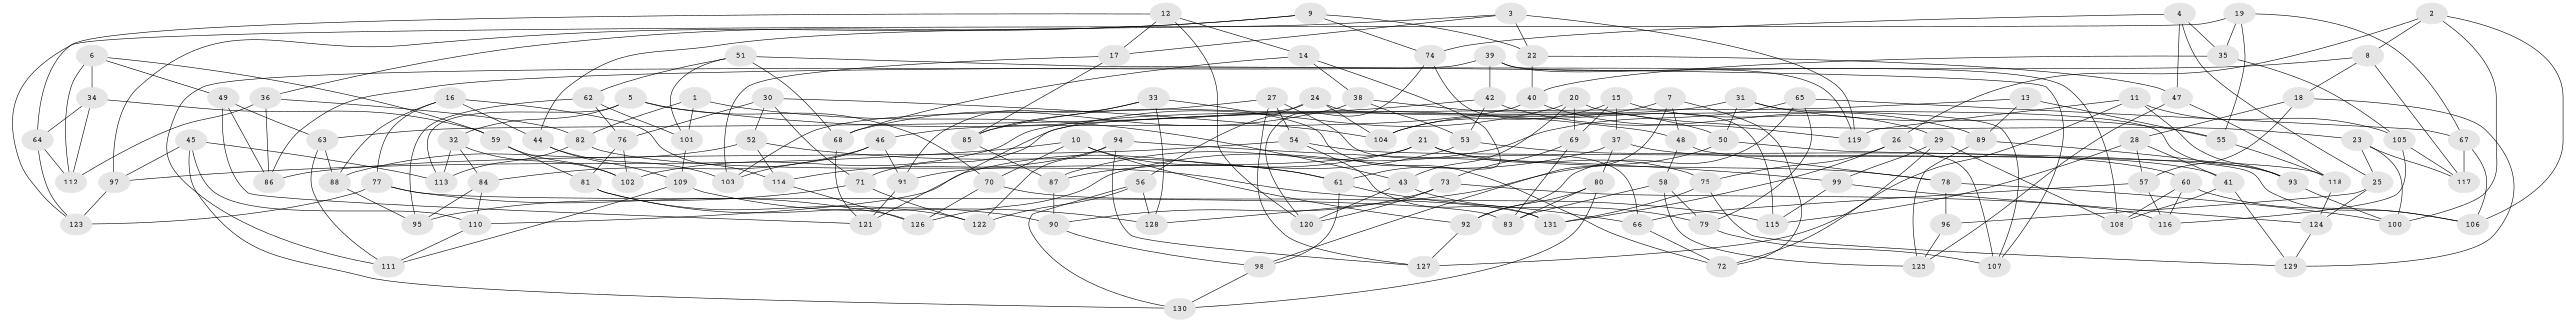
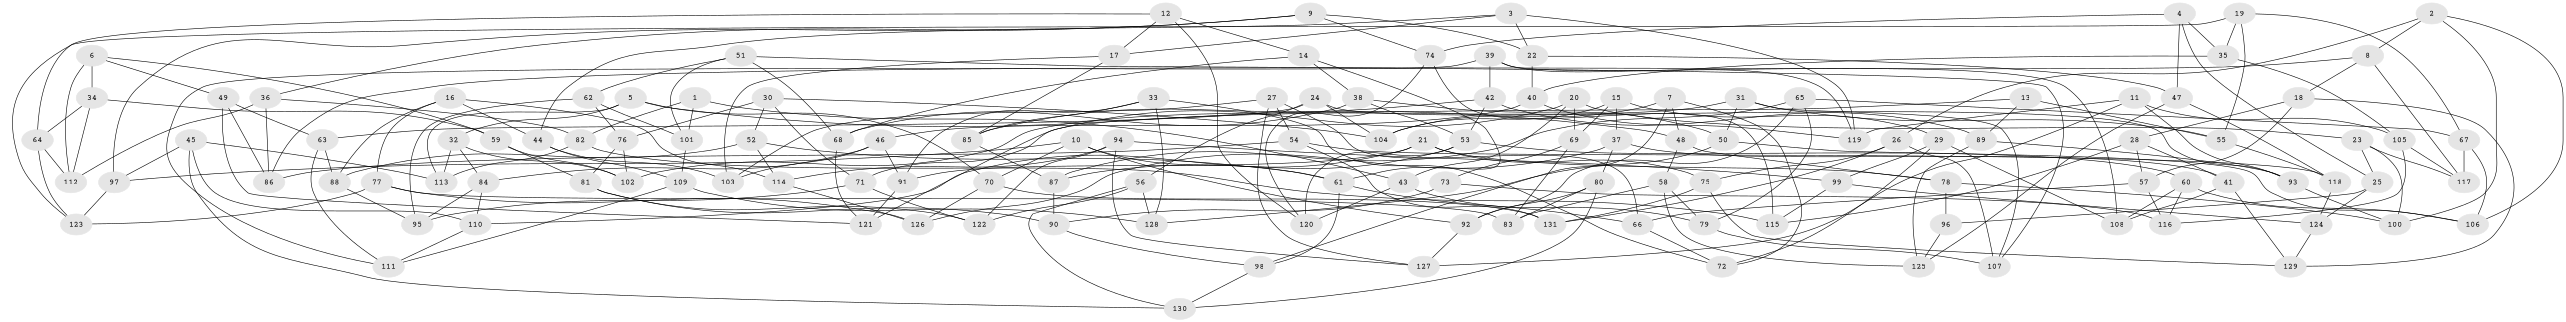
edge "73" -- "120": now "53" -- "120"
